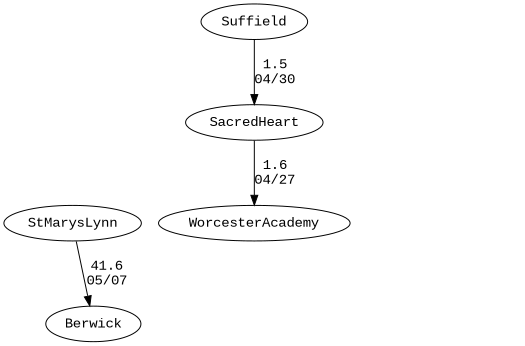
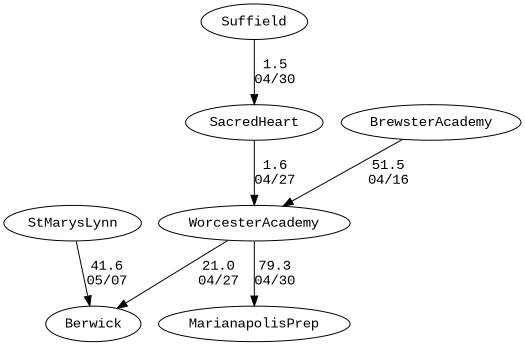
node "BrewsterAcademy": added
edge "WorcesterAcademy" -> "Berwick": added, label "21.0 04/27"
node "MarianapolisPrep": added
